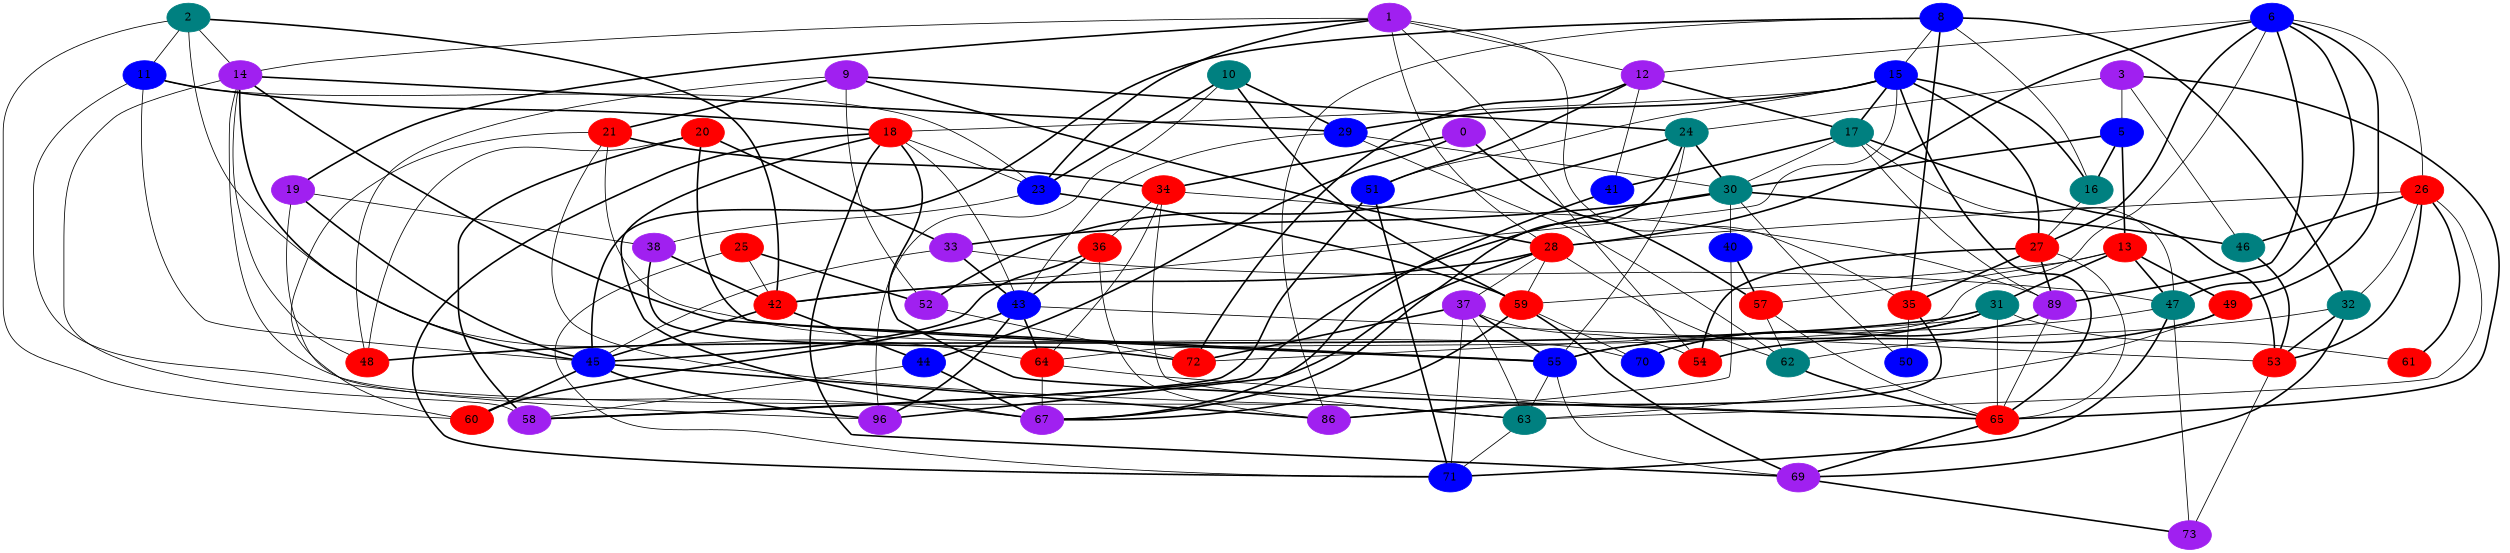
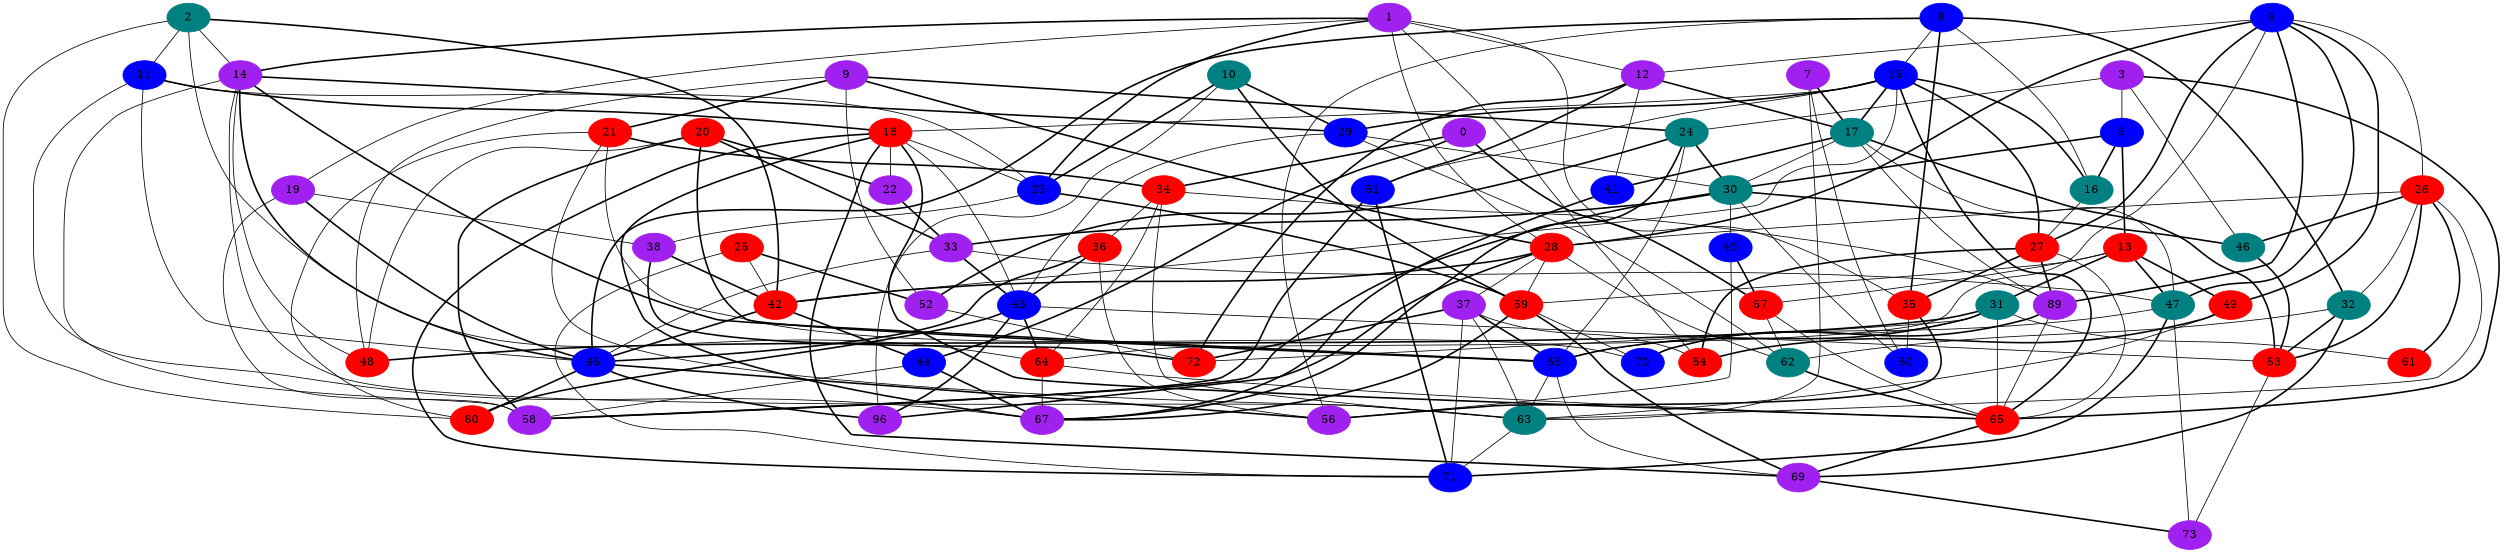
edge "1" -- "14": style solid -> bold
edge "1" -- "19": style bold -> solid
node "7": added
node "22": added
edge "19" -- "96": now "19" -- "58"
node "86": label "86" -> "56"
